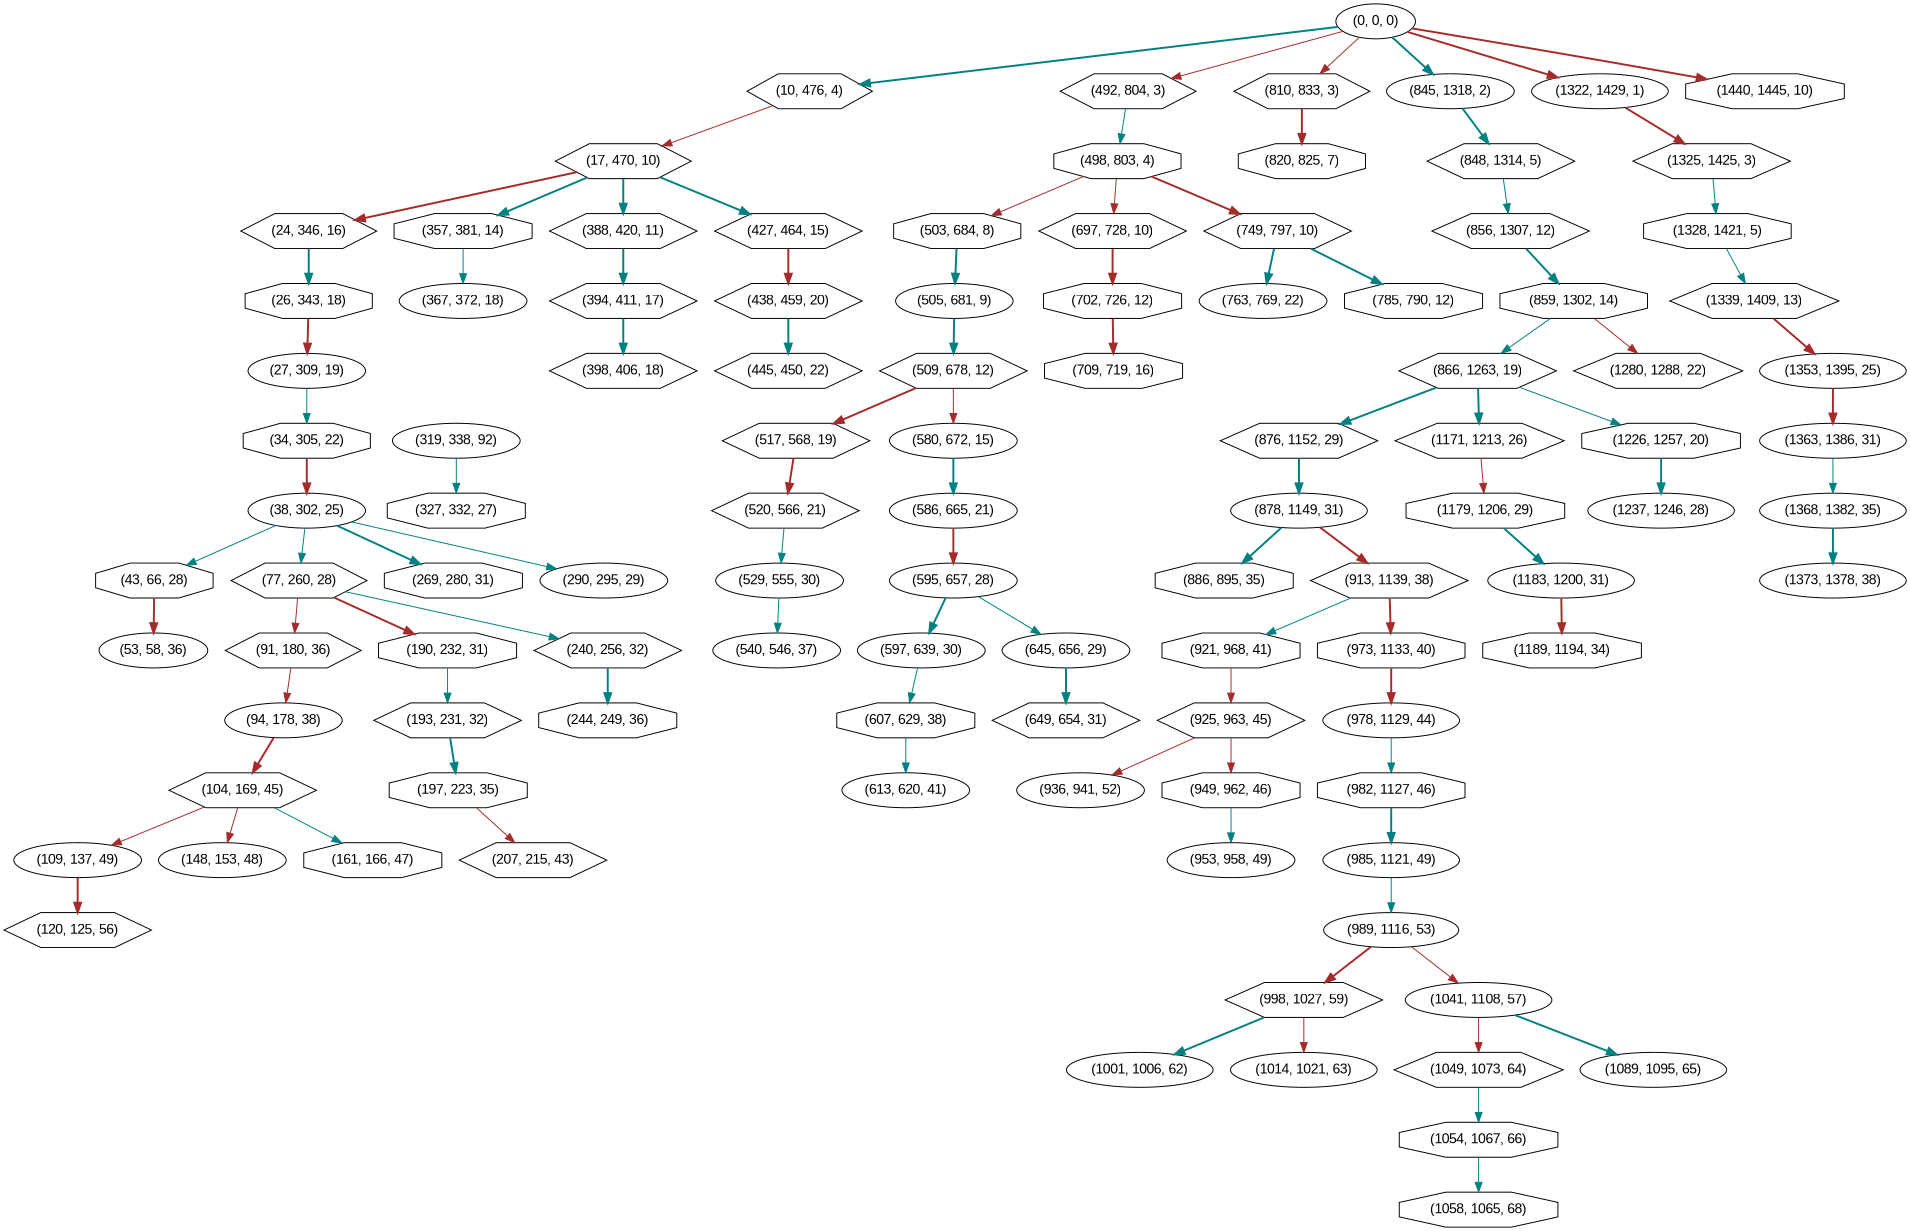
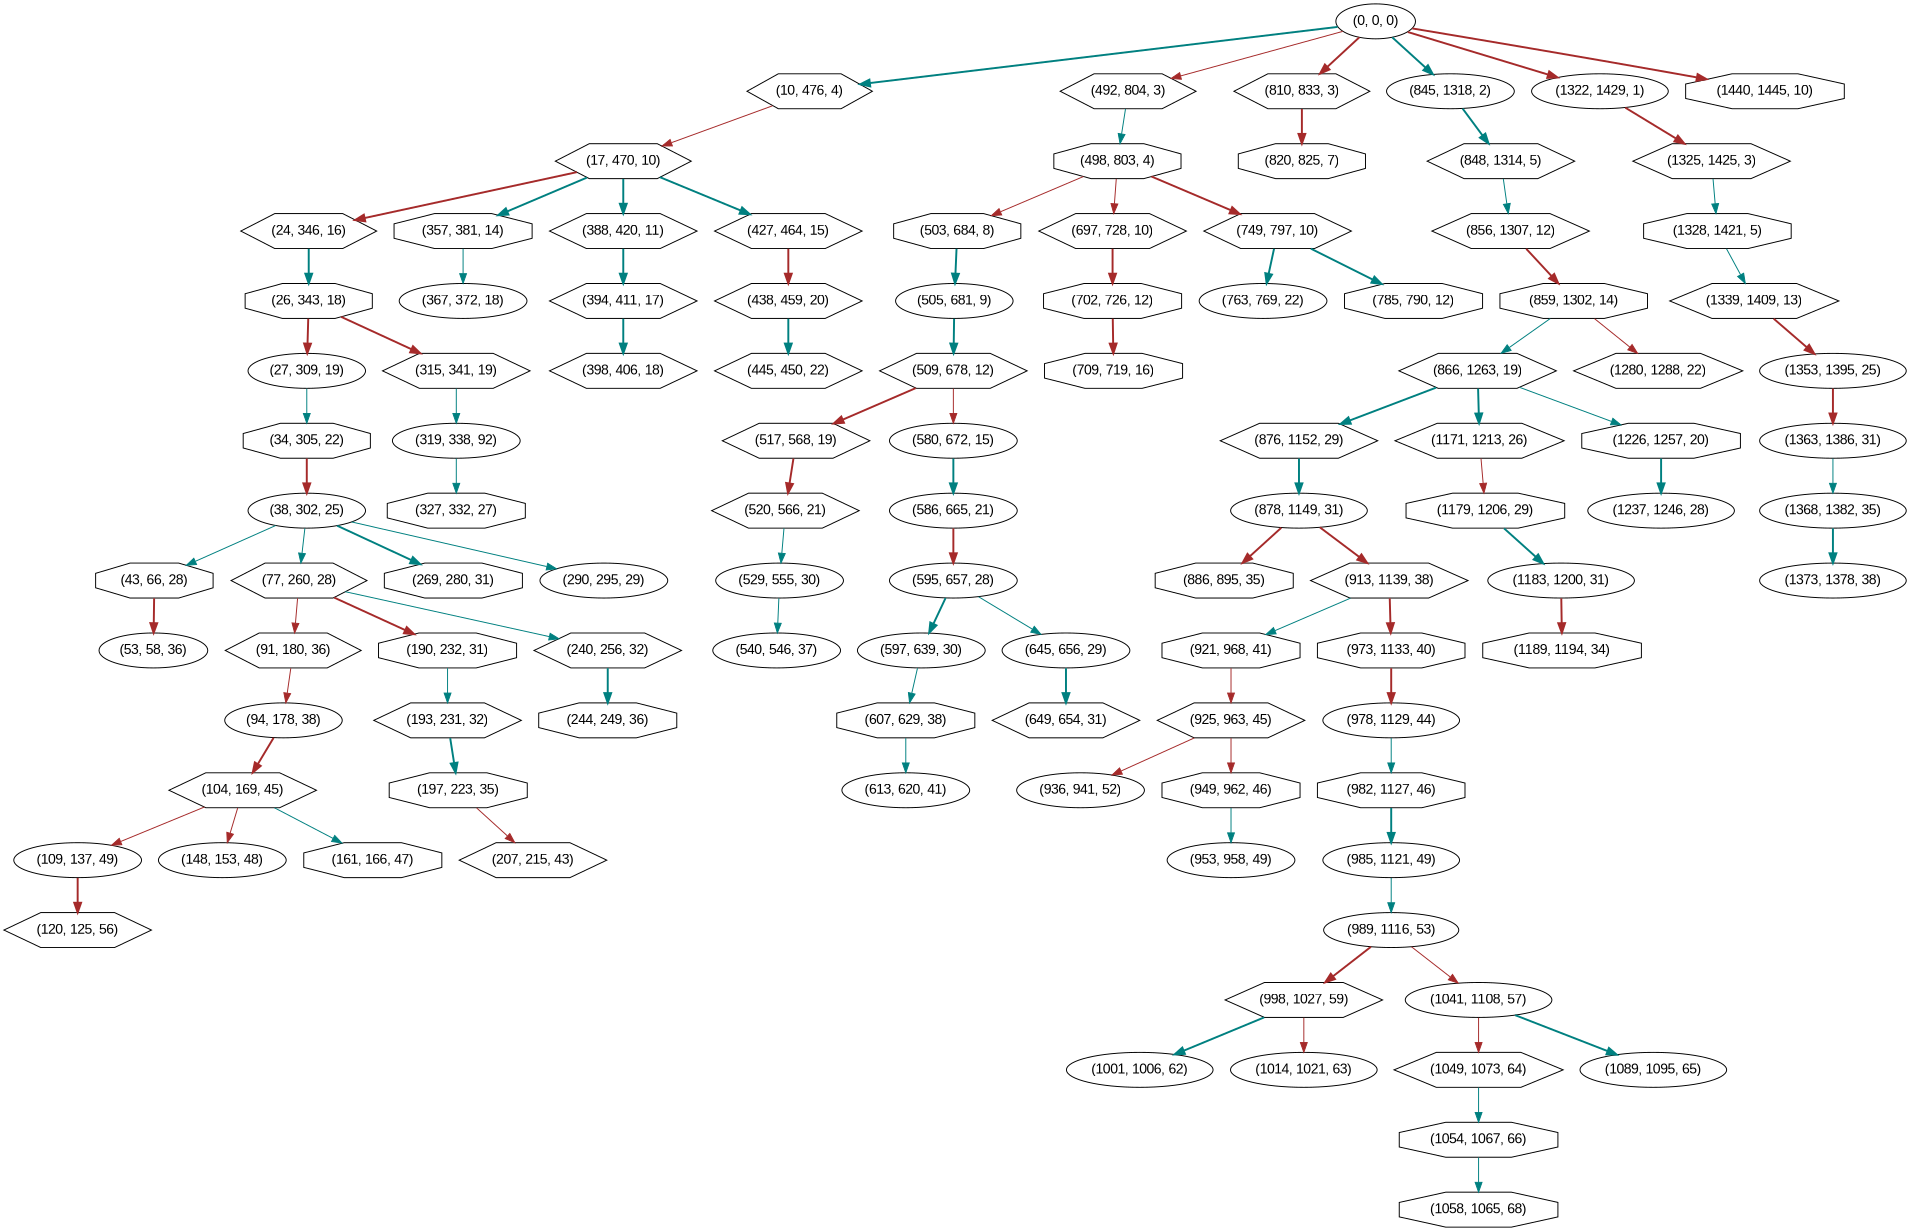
edge "(0, 0, 0)" -> "(810, 833, 3)": style solid -> bold
edge "(856, 1307, 12)" -> "(859, 1302, 14)": color teal -> brown
node "(315, 341, 19)": added
edge "(878, 1149, 31)" -> "(886, 895, 35)": color teal -> brown
